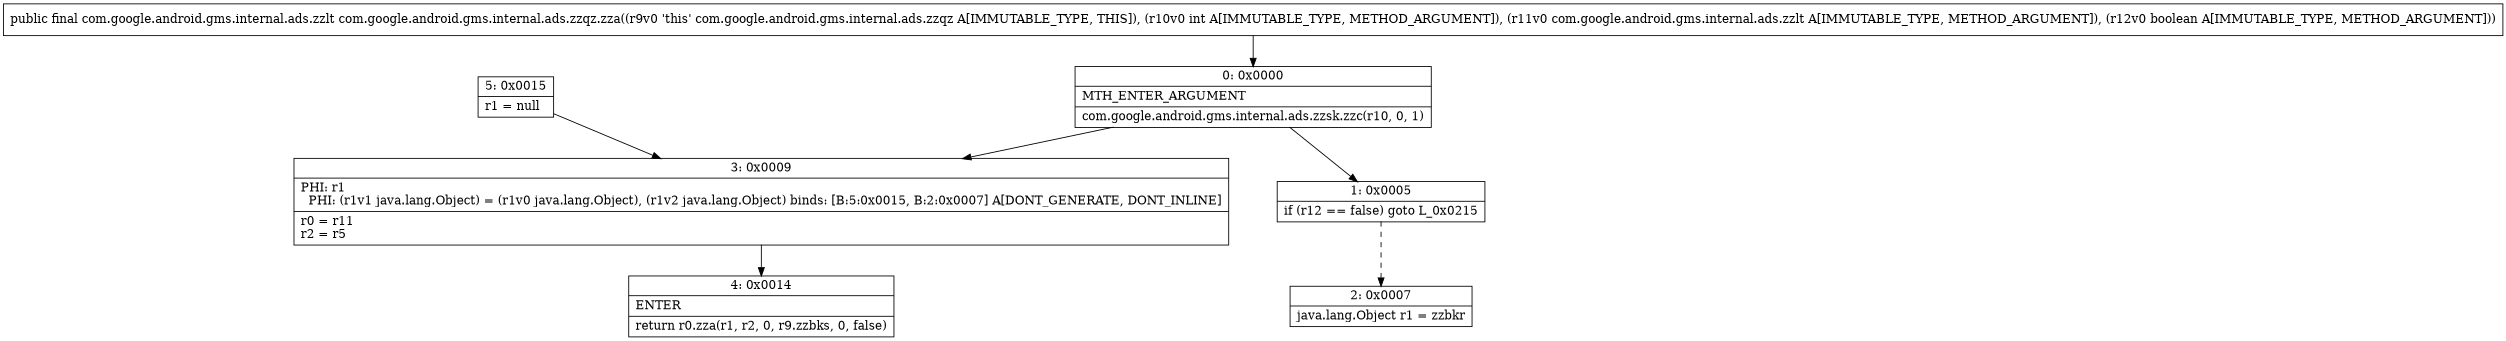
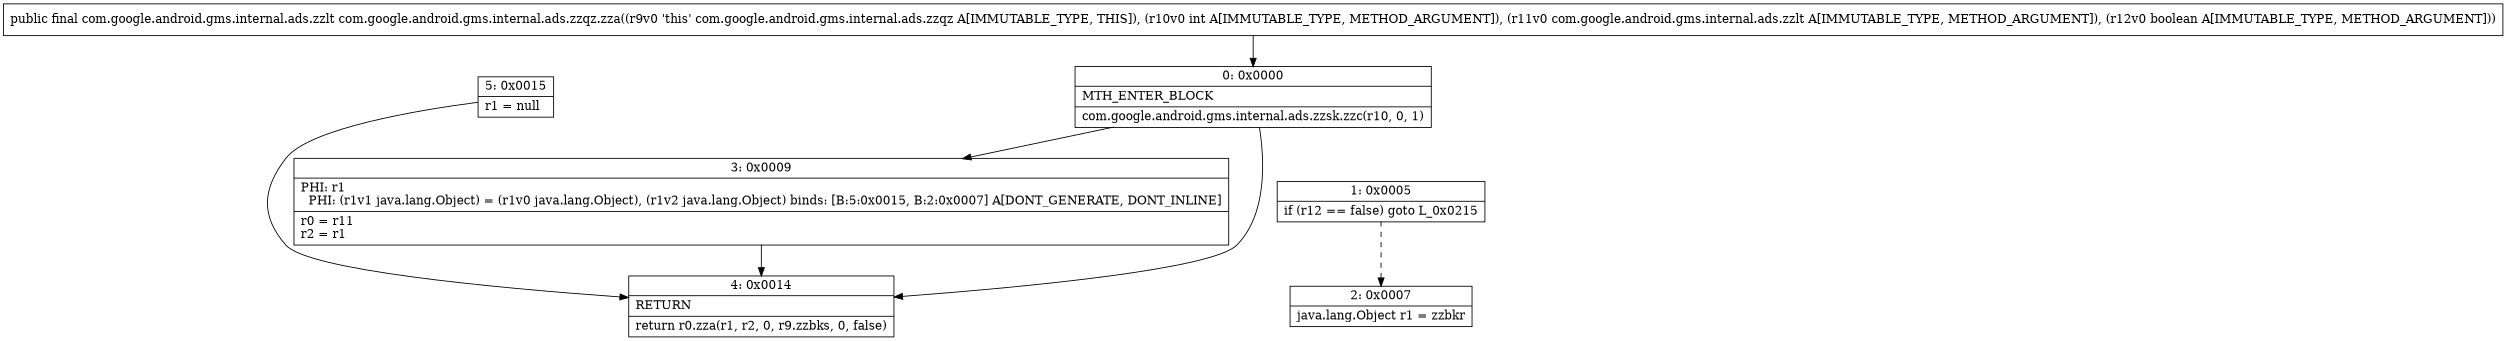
node "0: 0x0000": text "MTH_ENTER_ARGUMENT" -> "MTH_ENTER_BLOCK"
edge "5: 0x0015" -> "3: 0x0009": now "5: 0x0015" -> "4: 0x0014"
edge "0: 0x0000" -> "1: 0x0005": now "0: 0x0000" -> "4: 0x0014"
node "3: 0x0009": text "r2 = r5" -> "r2 = r1"
node "4: 0x0014": text "ENTER" -> "RETURN"
